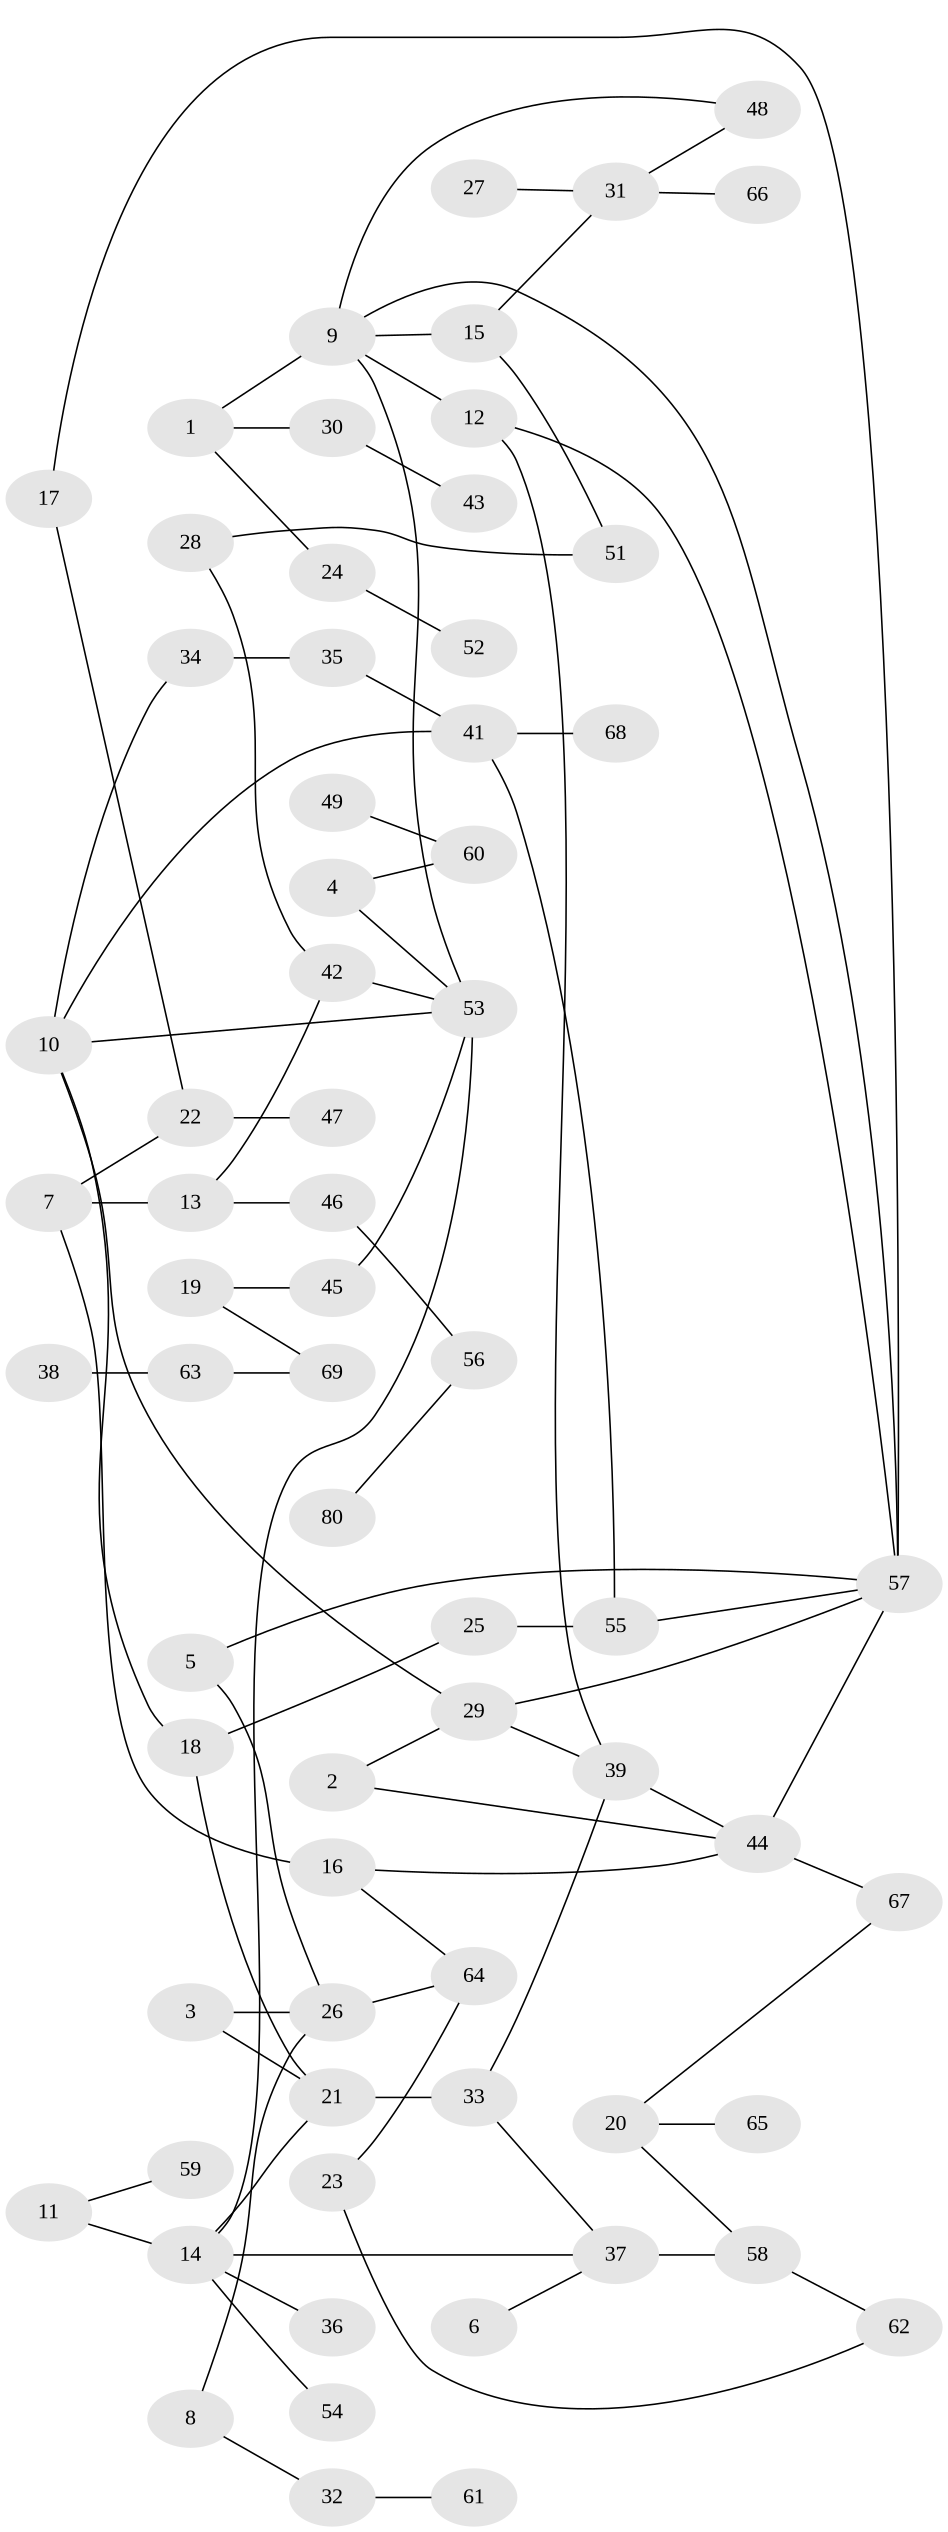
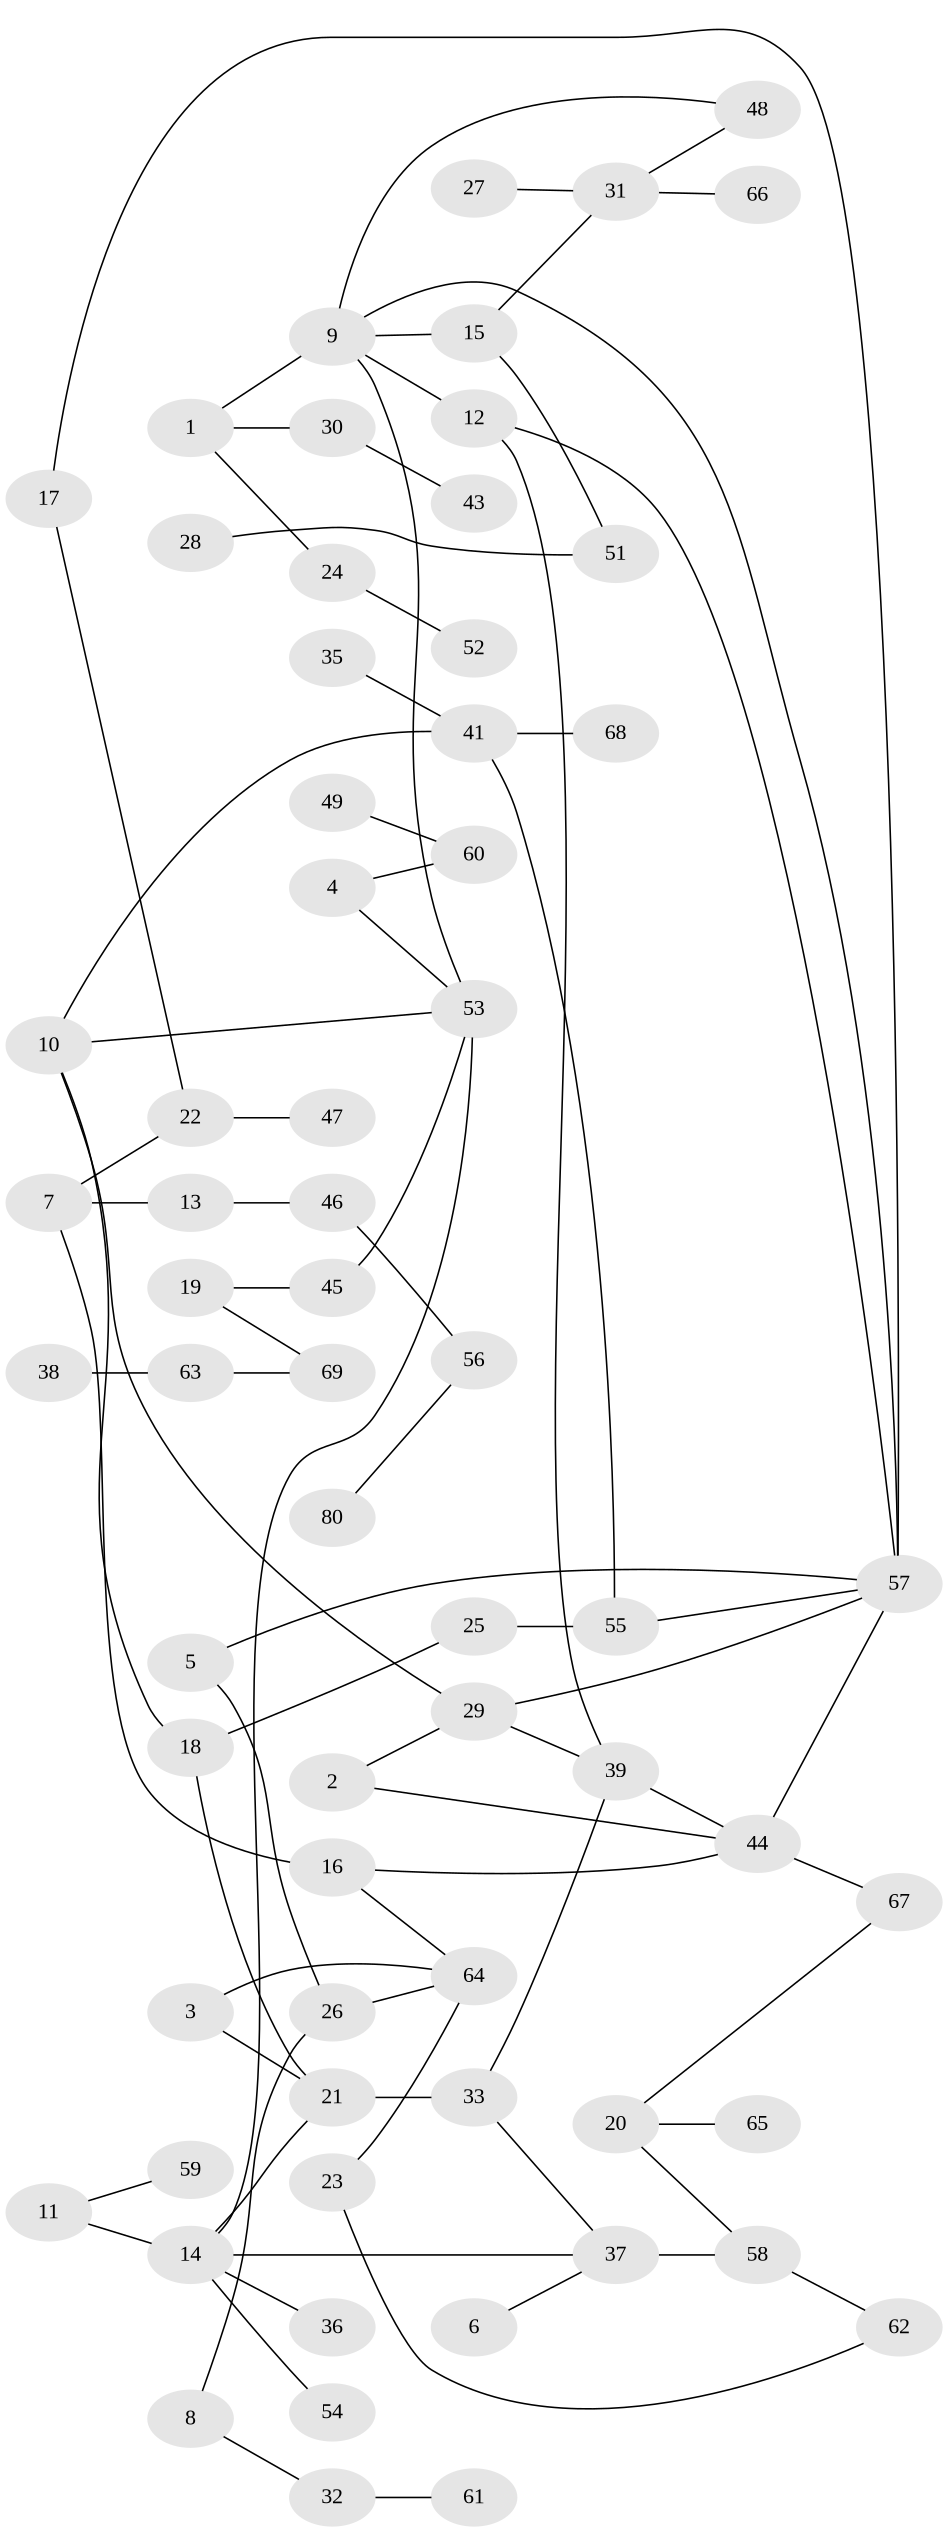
node "34": removed
node "42": removed
edge "3" -- "26": now "3" -- "64"
